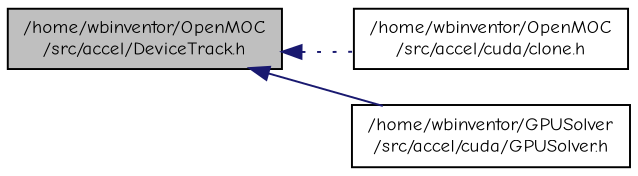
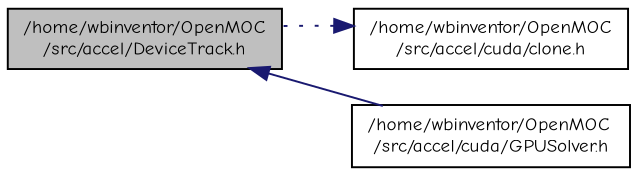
edge "/home/wbinventor/OpenMOC /src/accel/cuda/clone.h" -> "/home/wbinventor/OpenMOC /src/accel/DeviceTrack.h": reversed
node "/home/wbinventor/GPUSolver /src/accel/cuda/GPUSolver.h": label "/home/wbinventor/GPUSolver /src/accel/cuda/GPUSolver.h" -> "/home/wbinventor/OpenMOC /src/accel/cuda/GPUSolver.h"
